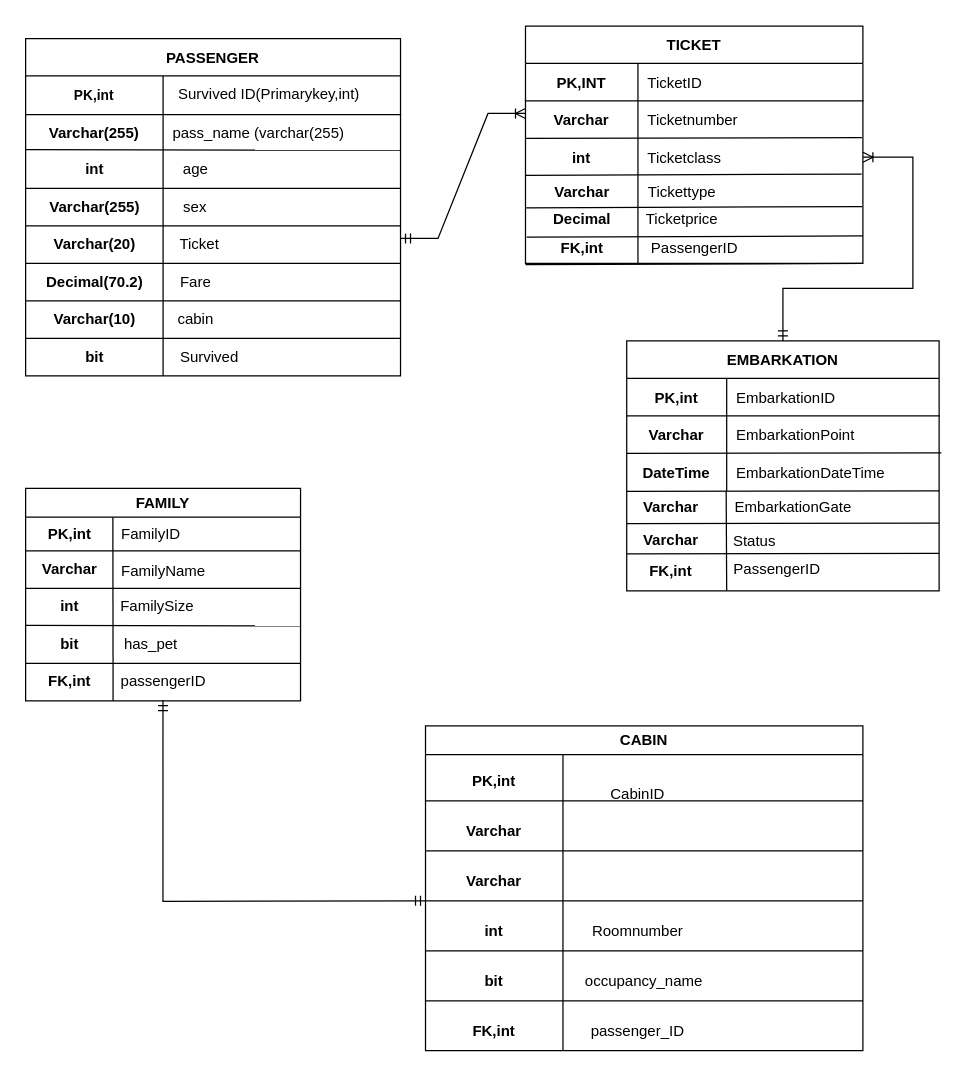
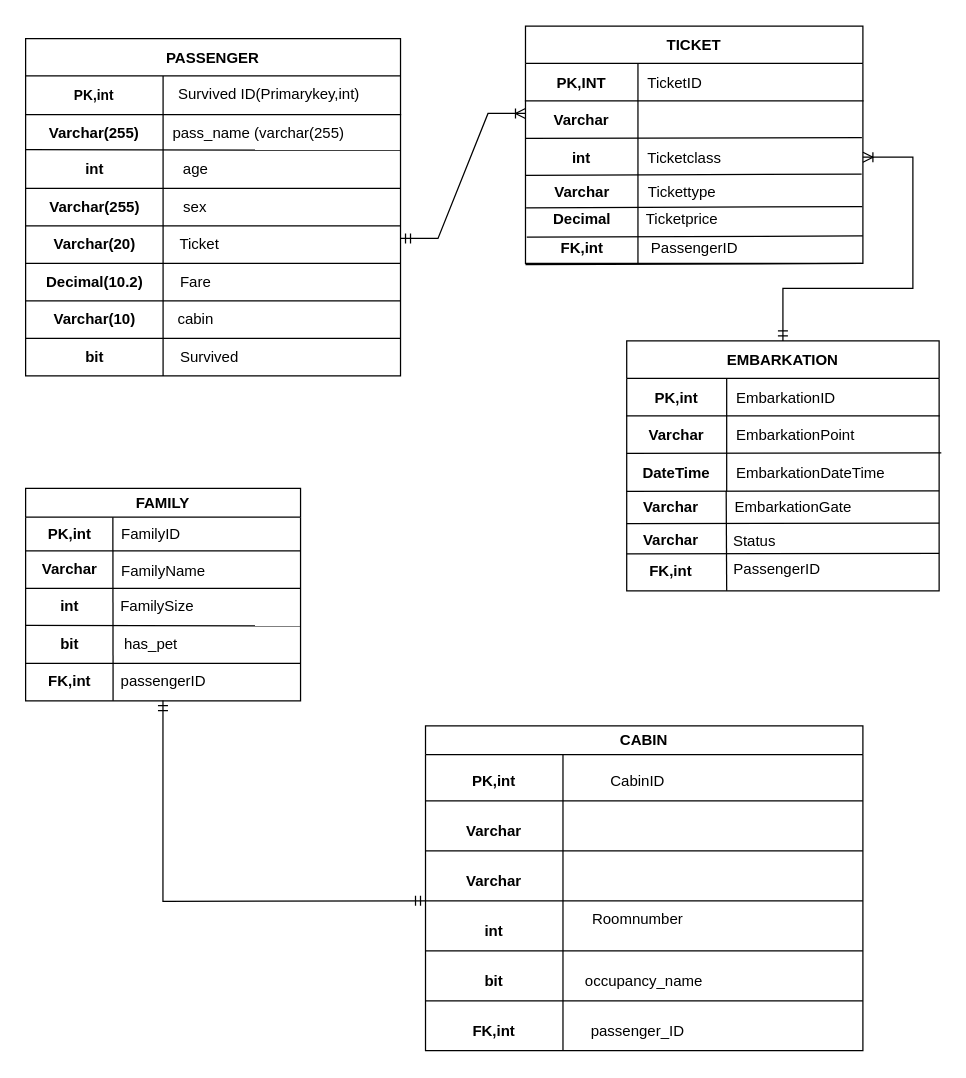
node "Ticketnumber": removed
node "Decimal(70.2)": label "Decimal(70.2)" -> "Decimal(10.2)"
node "CabinID": moved (638, 794) -> (638, 782)
node "Roomnumber": moved (638, 932) -> (638, 919)
